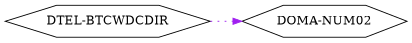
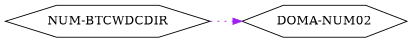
node "DTEL-BTCWDCDIR": label "DTEL-BTCWDCDIR" -> "NUM-BTCWDCDIR"
